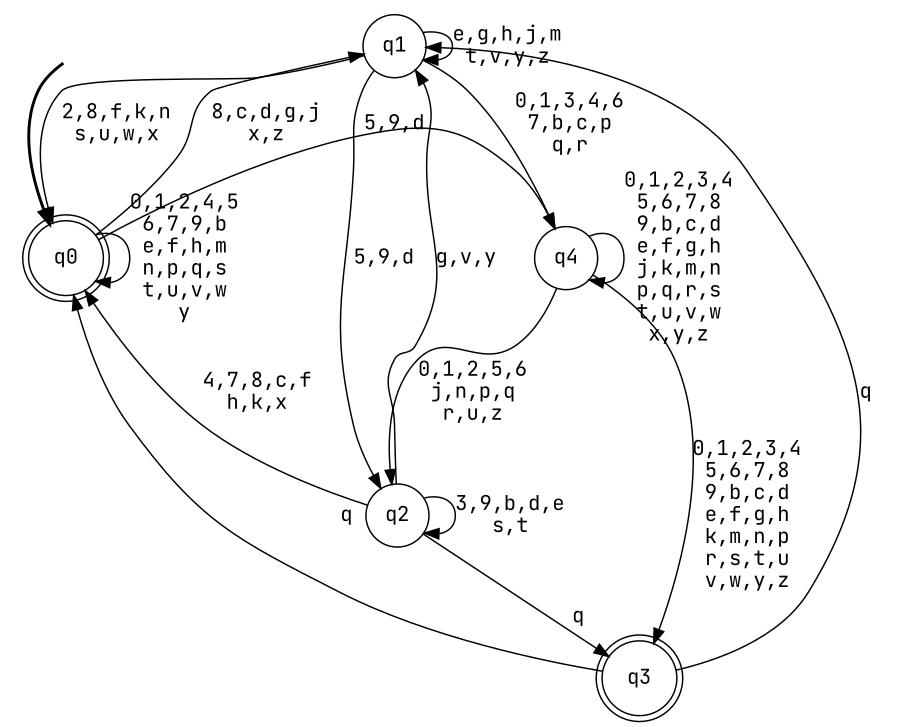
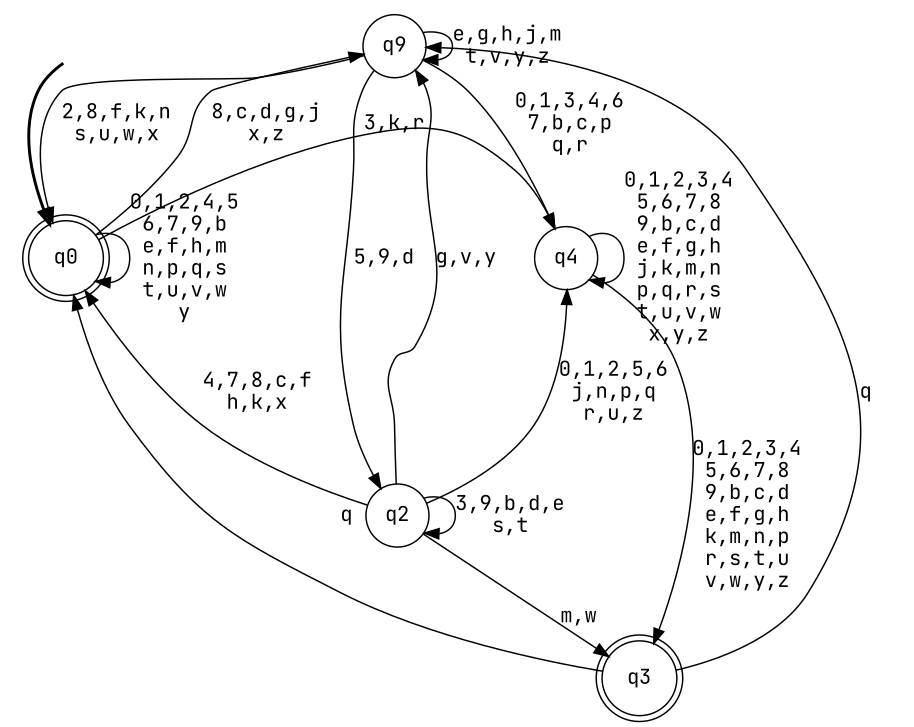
node "q1": label "q1" -> "q9"
edge "q0" -> "q4": label "5,9,d" -> "3,k,r"
edge "q4" -> "q2": reversed
edge "q2" -> "q3": label "q" -> "m,w"
